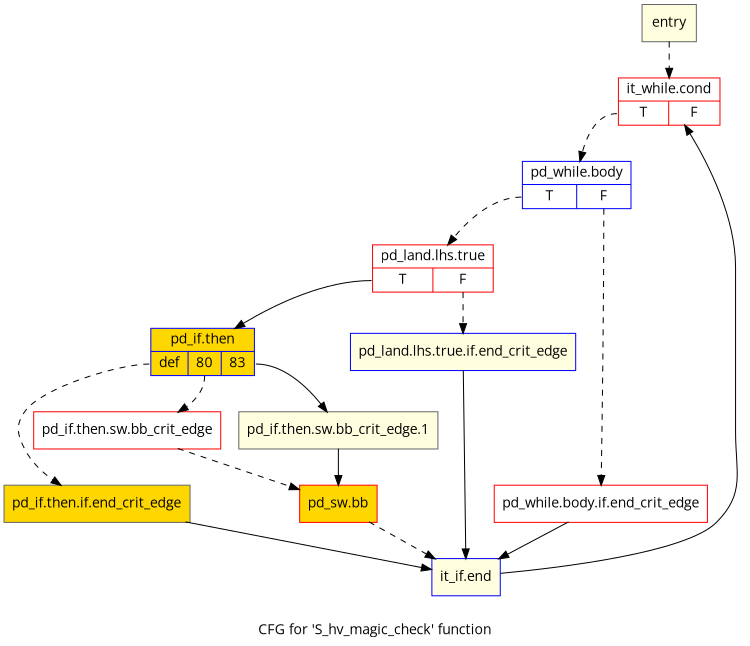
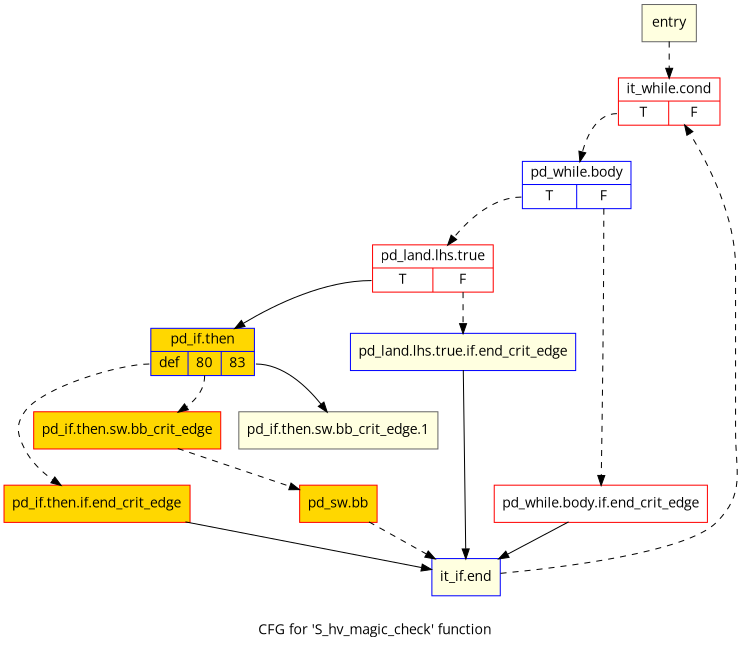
node "pd_if.then.sw.bb_crit_edge": fillcolor white -> gold
edge "it_if.end" -> "it_while.cond": style solid -> dashed
edge "pd_if.then.sw.bb_crit_edge.1" -> "pd_sw.bb": removed
node "pd_if.then.if.end_crit_edge": color gray40 -> red
